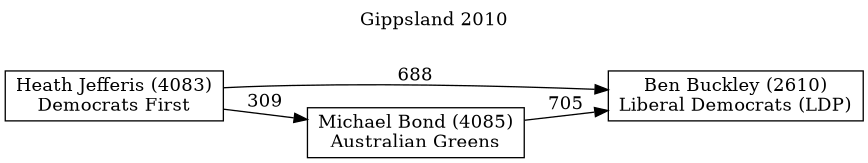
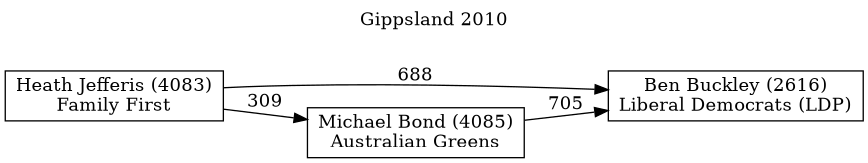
node "Heath Jefferis (4083) Democrats First": label "Heath Jefferis (4083) Democrats First" -> "Heath Jefferis (4083) Family First"
node "Ben Buckley (2610) Liberal Democrats (LDP)": label "Ben Buckley (2610) Liberal Democrats (LDP)" -> "Ben Buckley (2616) Liberal Democrats (LDP)"
